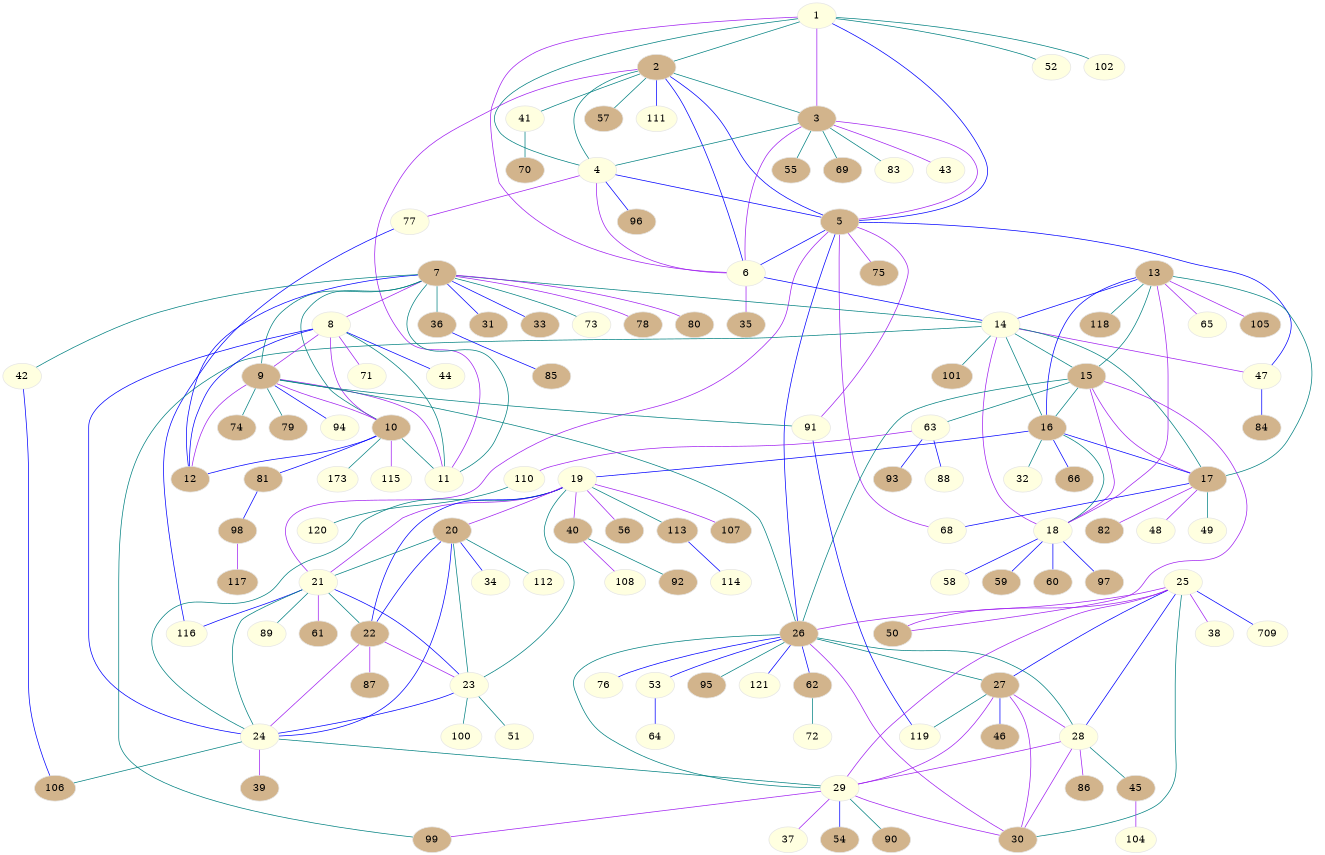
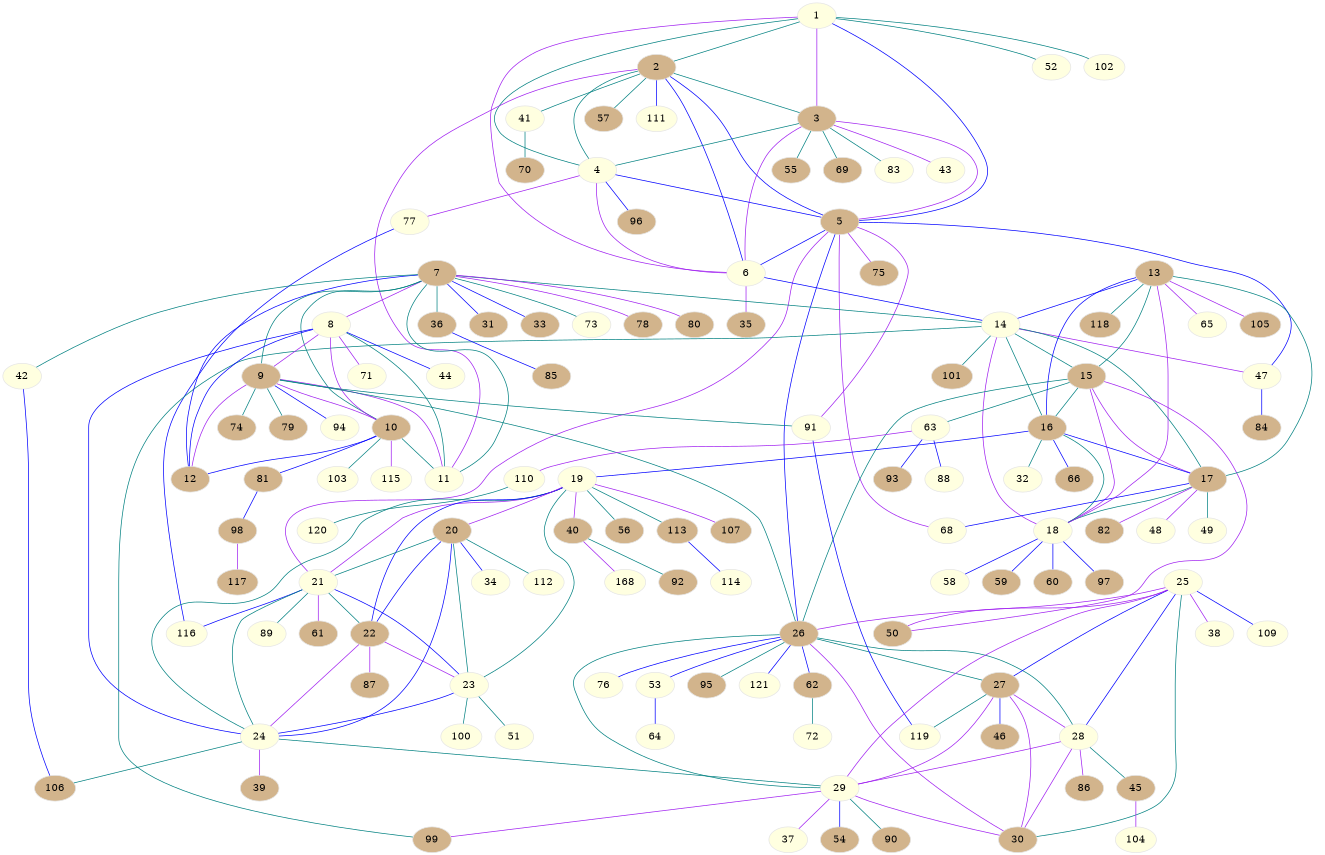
node "173": label "173" -> "103"
edge "17" -- "18": added
edge "19" -- "56": color purple -> teal
node "108": label "108" -> "168"
node "709": label "709" -> "109"
